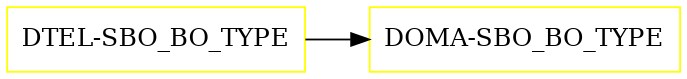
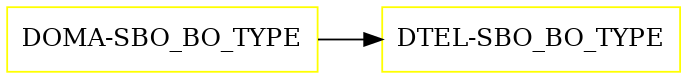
edge "DTEL-SBO_BO_TYPE" -> "DOMA-SBO_BO_TYPE": reversed
